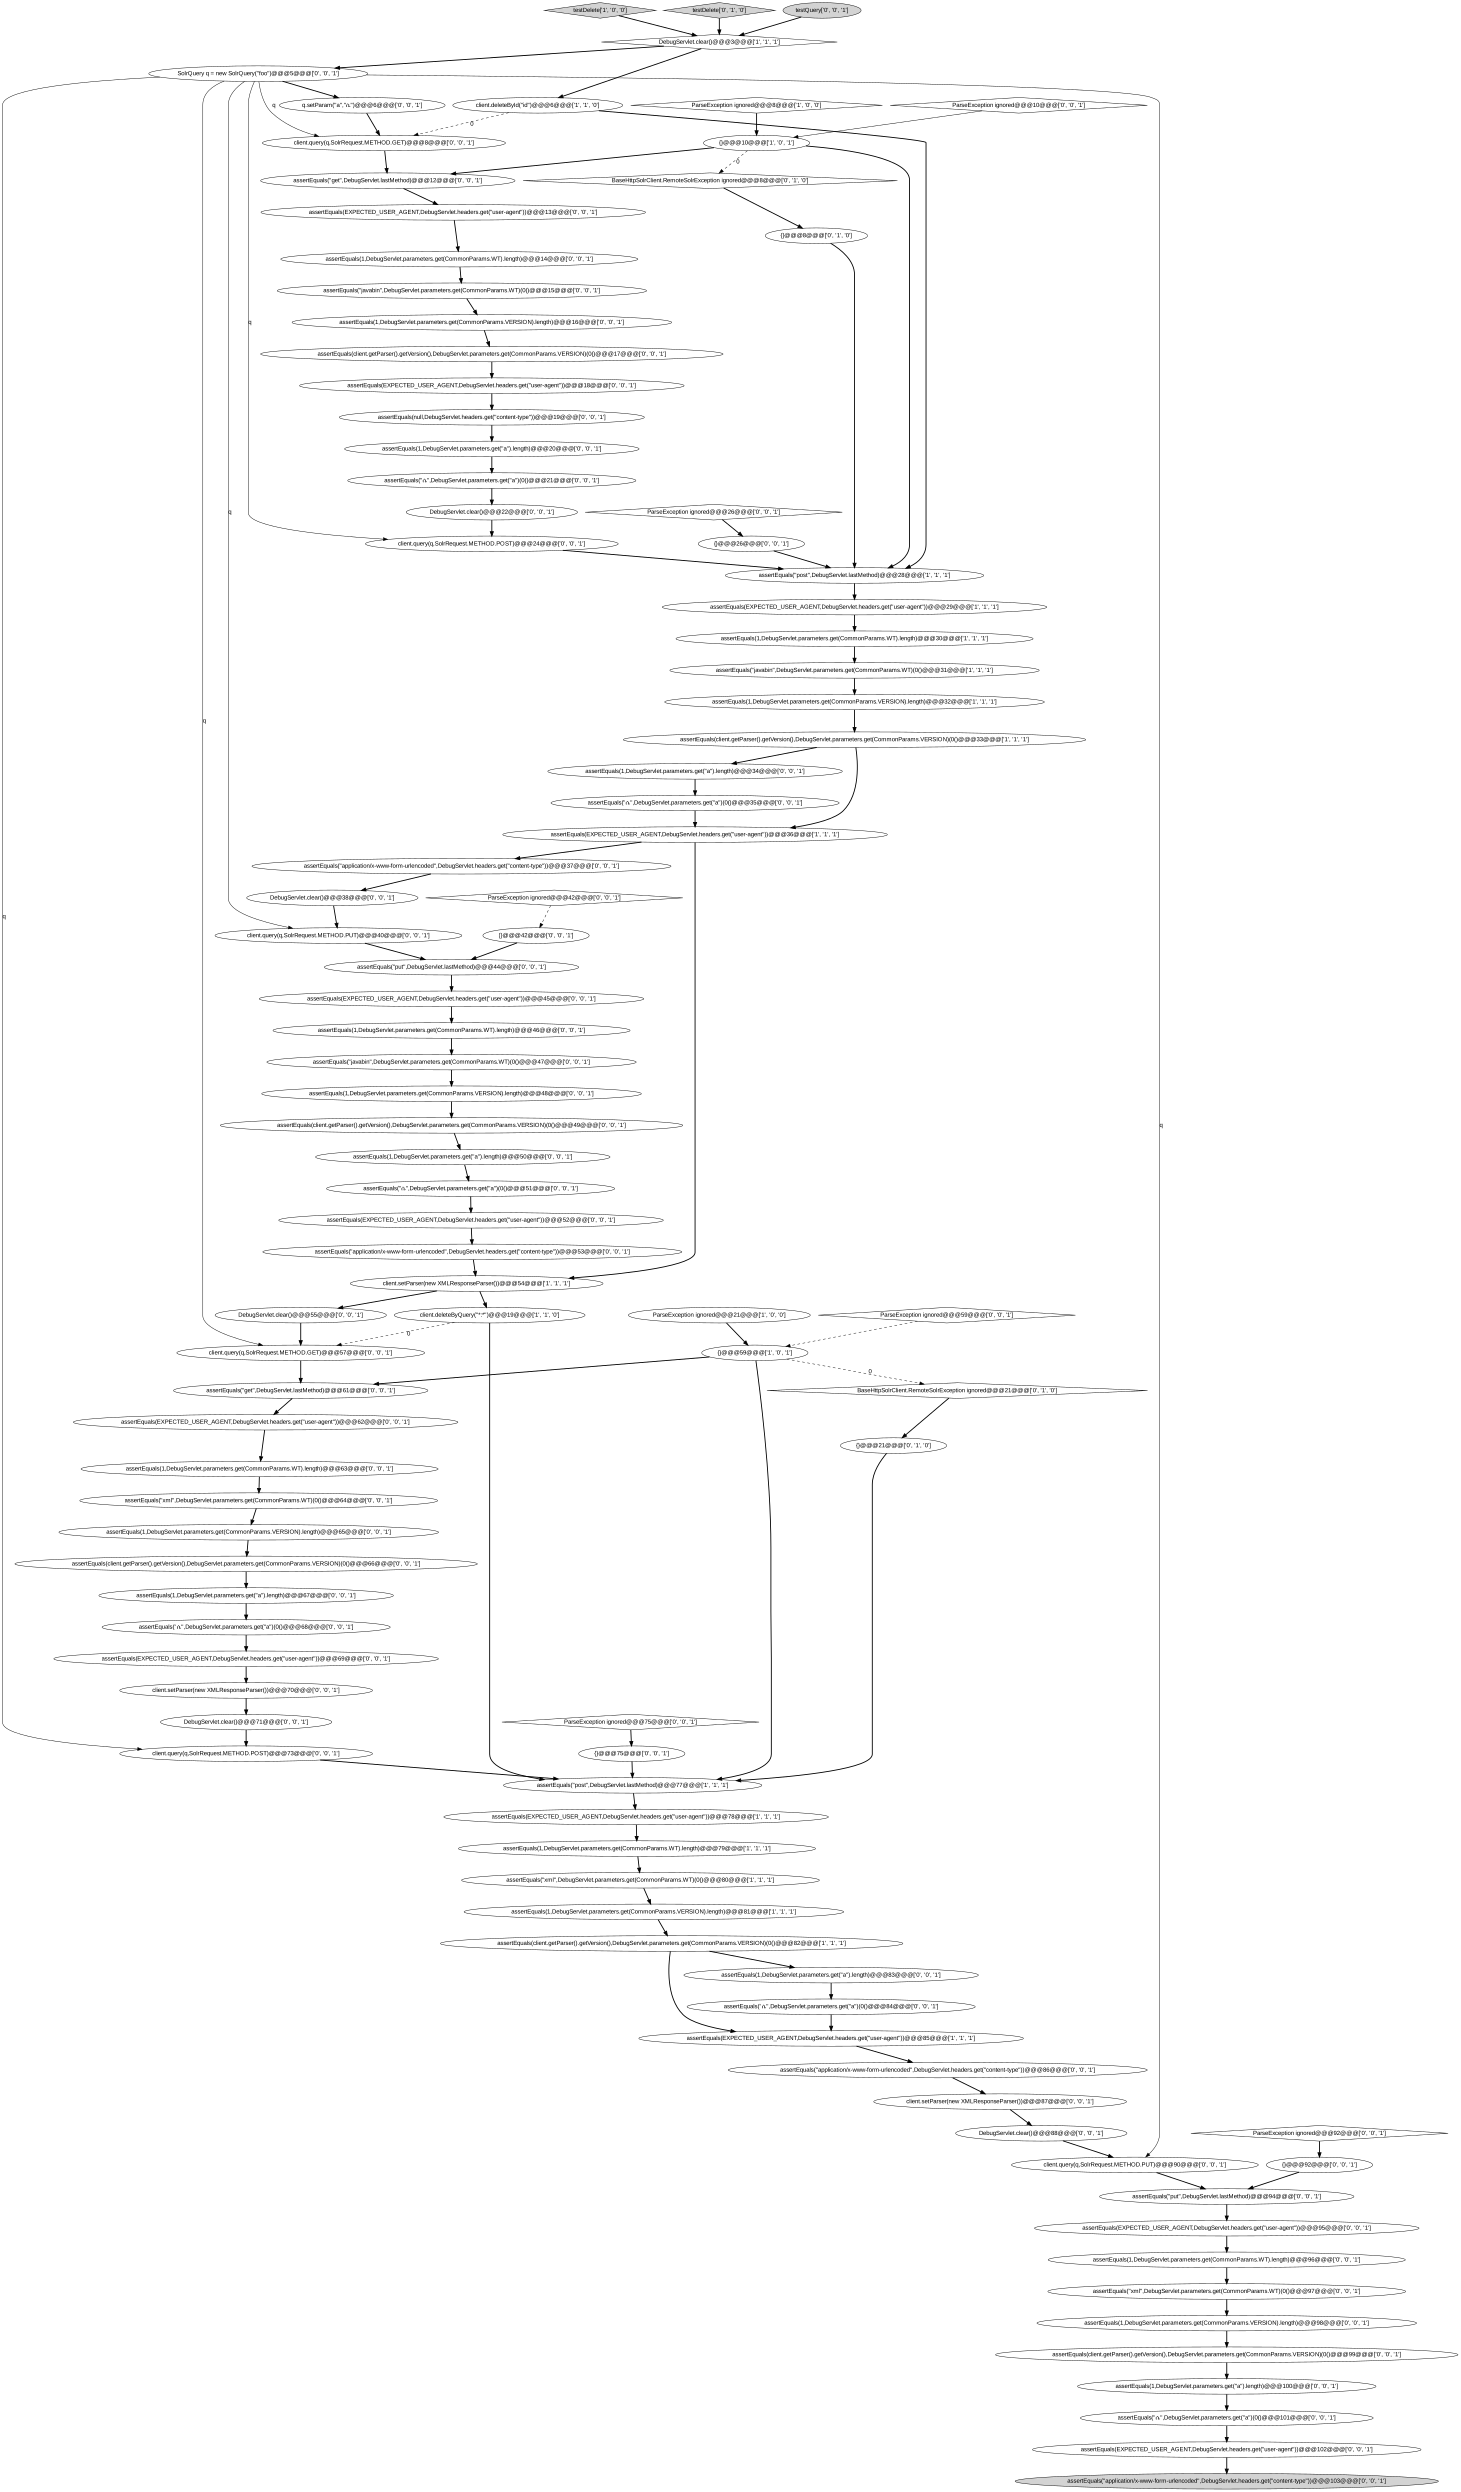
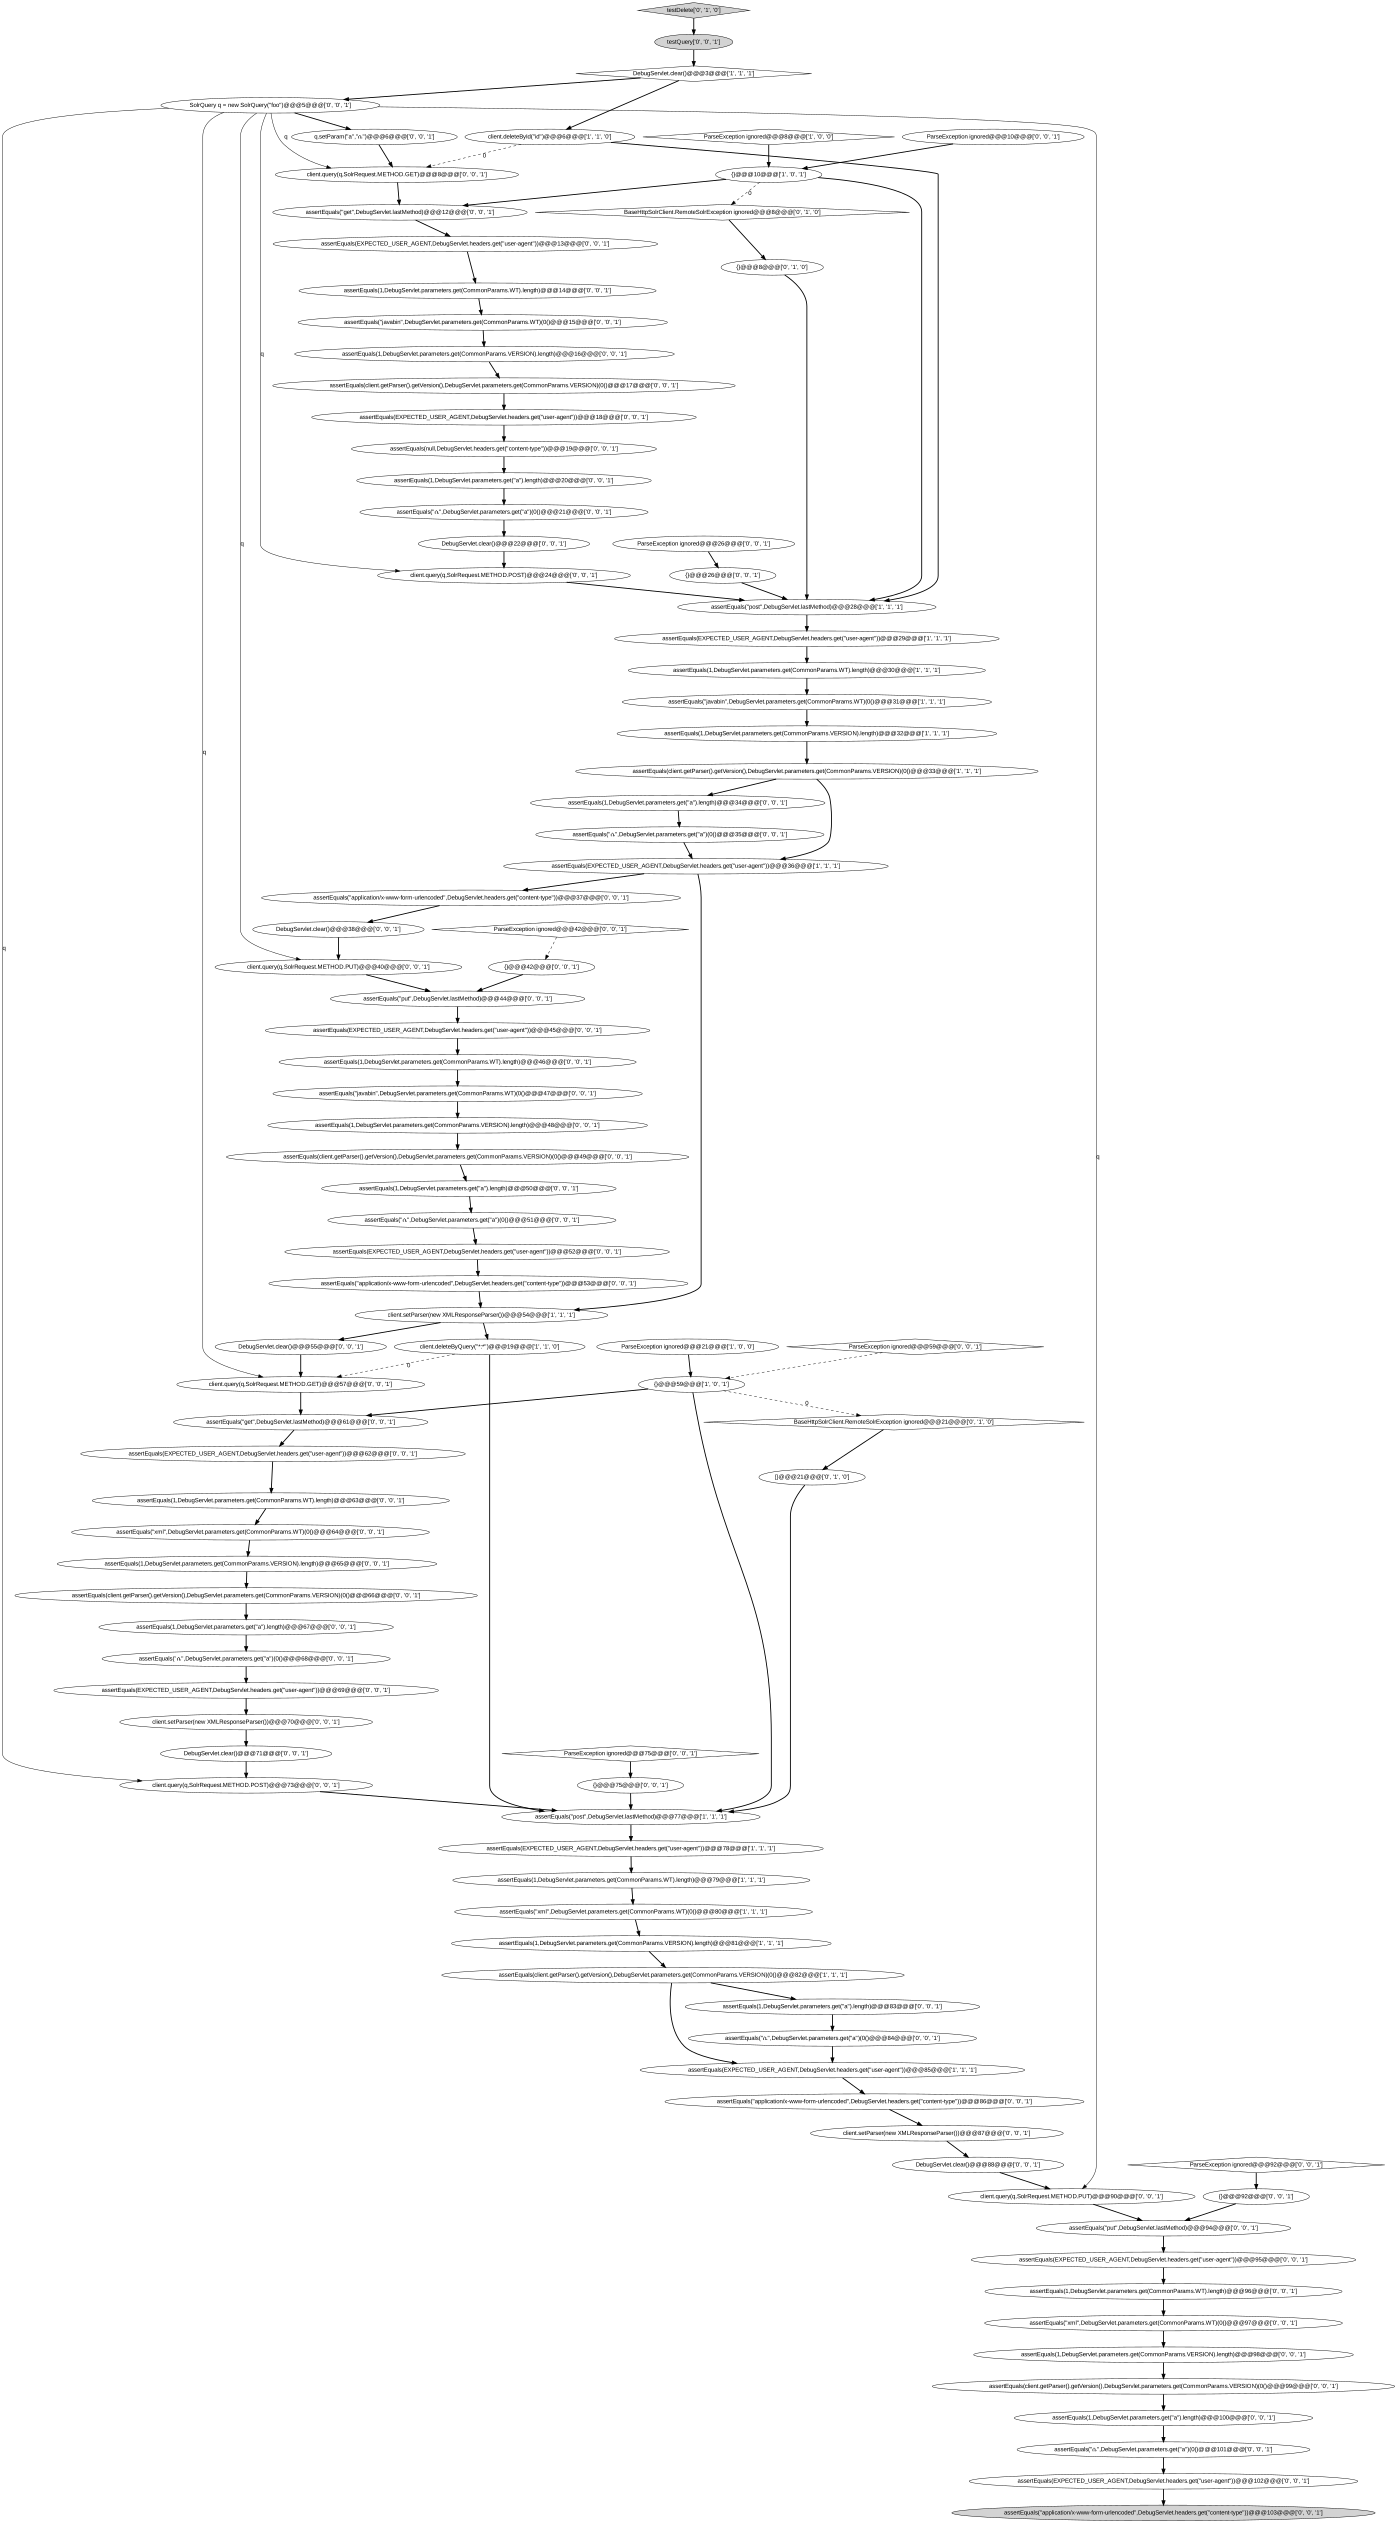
node "testDelete['1', '0', '0']": removed
edge "testDelete['0', '1', '0']" -> "DebugServlet.clear()@@@3@@@['1', '1', '1']": now "testDelete['0', '1', '0']" -> "testQuery['0', '0', '1']"
node "ParseException ignored@@@10@@@['0', '0', '1']": shape diamond -> ellipse
edge "ParseException ignored@@@10@@@['0', '0', '1']" -> "{}@@@10@@@['1', '0', '1']": style solid -> bold
node "ParseException ignored@@@26@@@['0', '0', '1']": shape diamond -> ellipse
